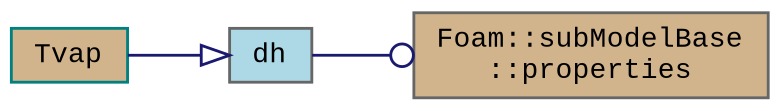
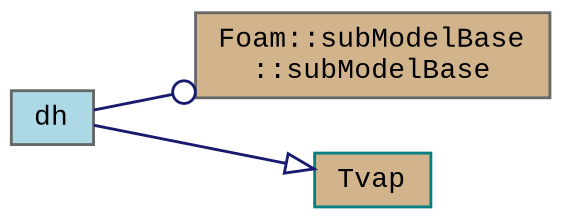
edge "Tvap" -> "dh": reversed
node "Foam::subModelBase ::properties": label "Foam::subModelBase ::properties" -> "Foam::subModelBase ::subModelBase"
